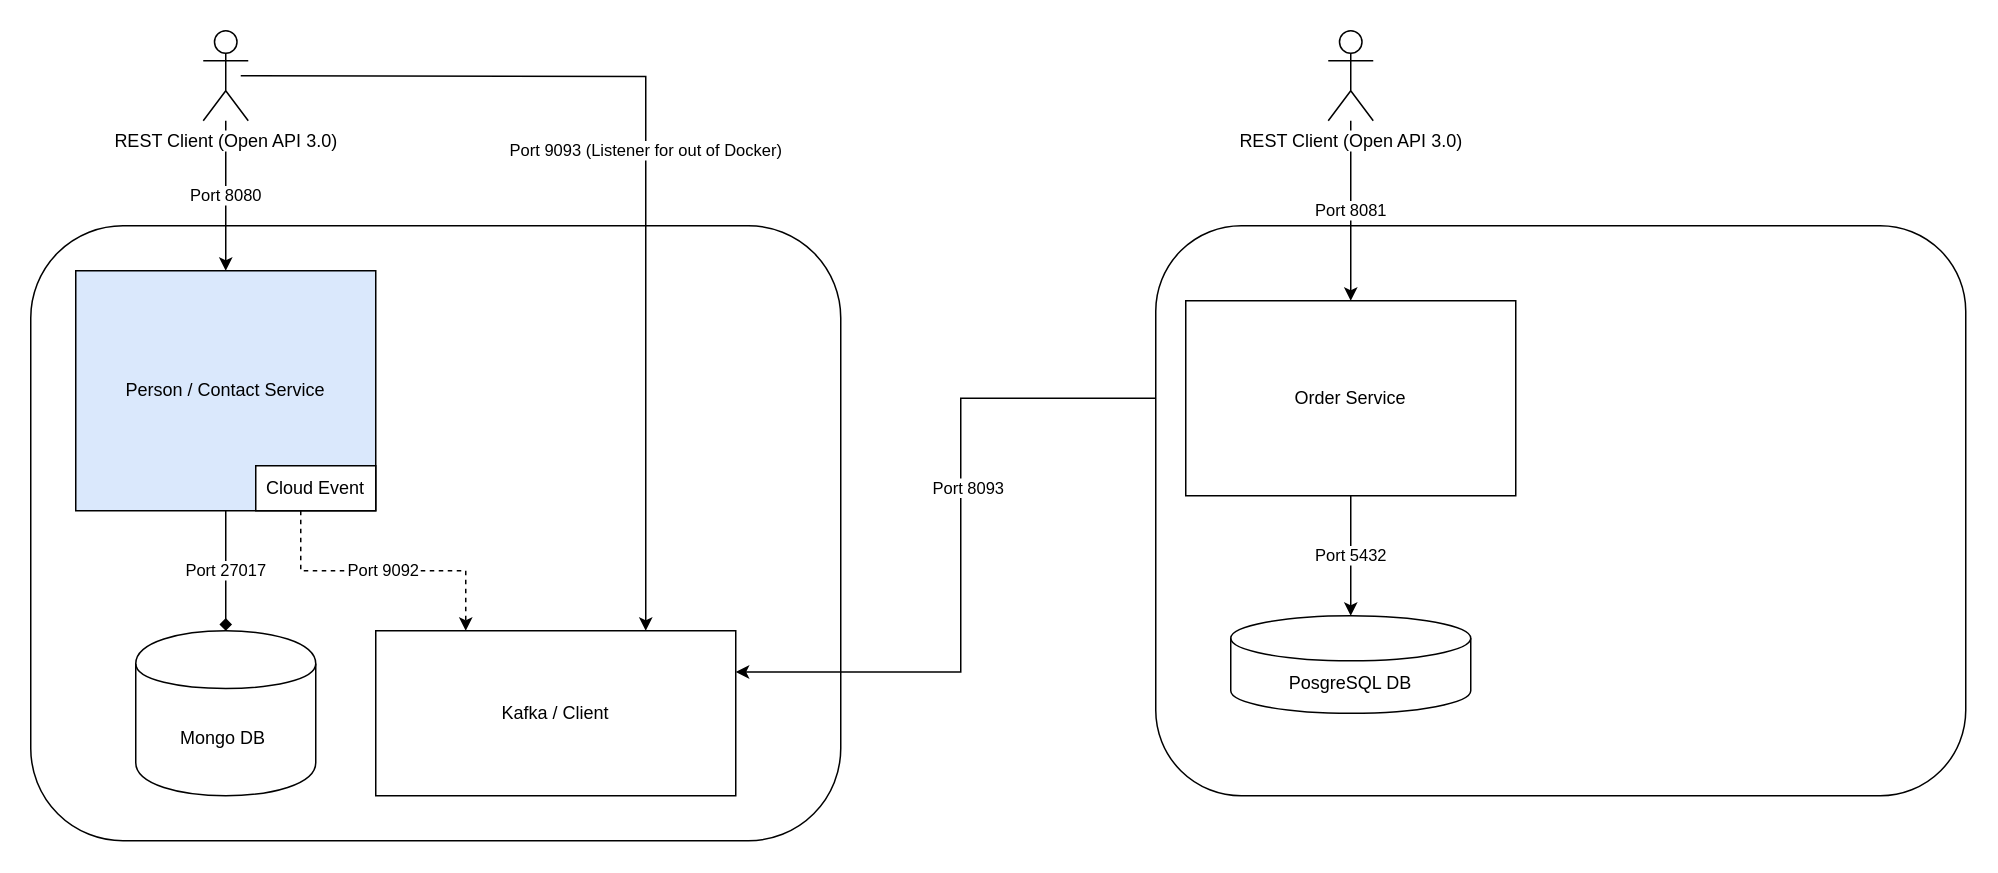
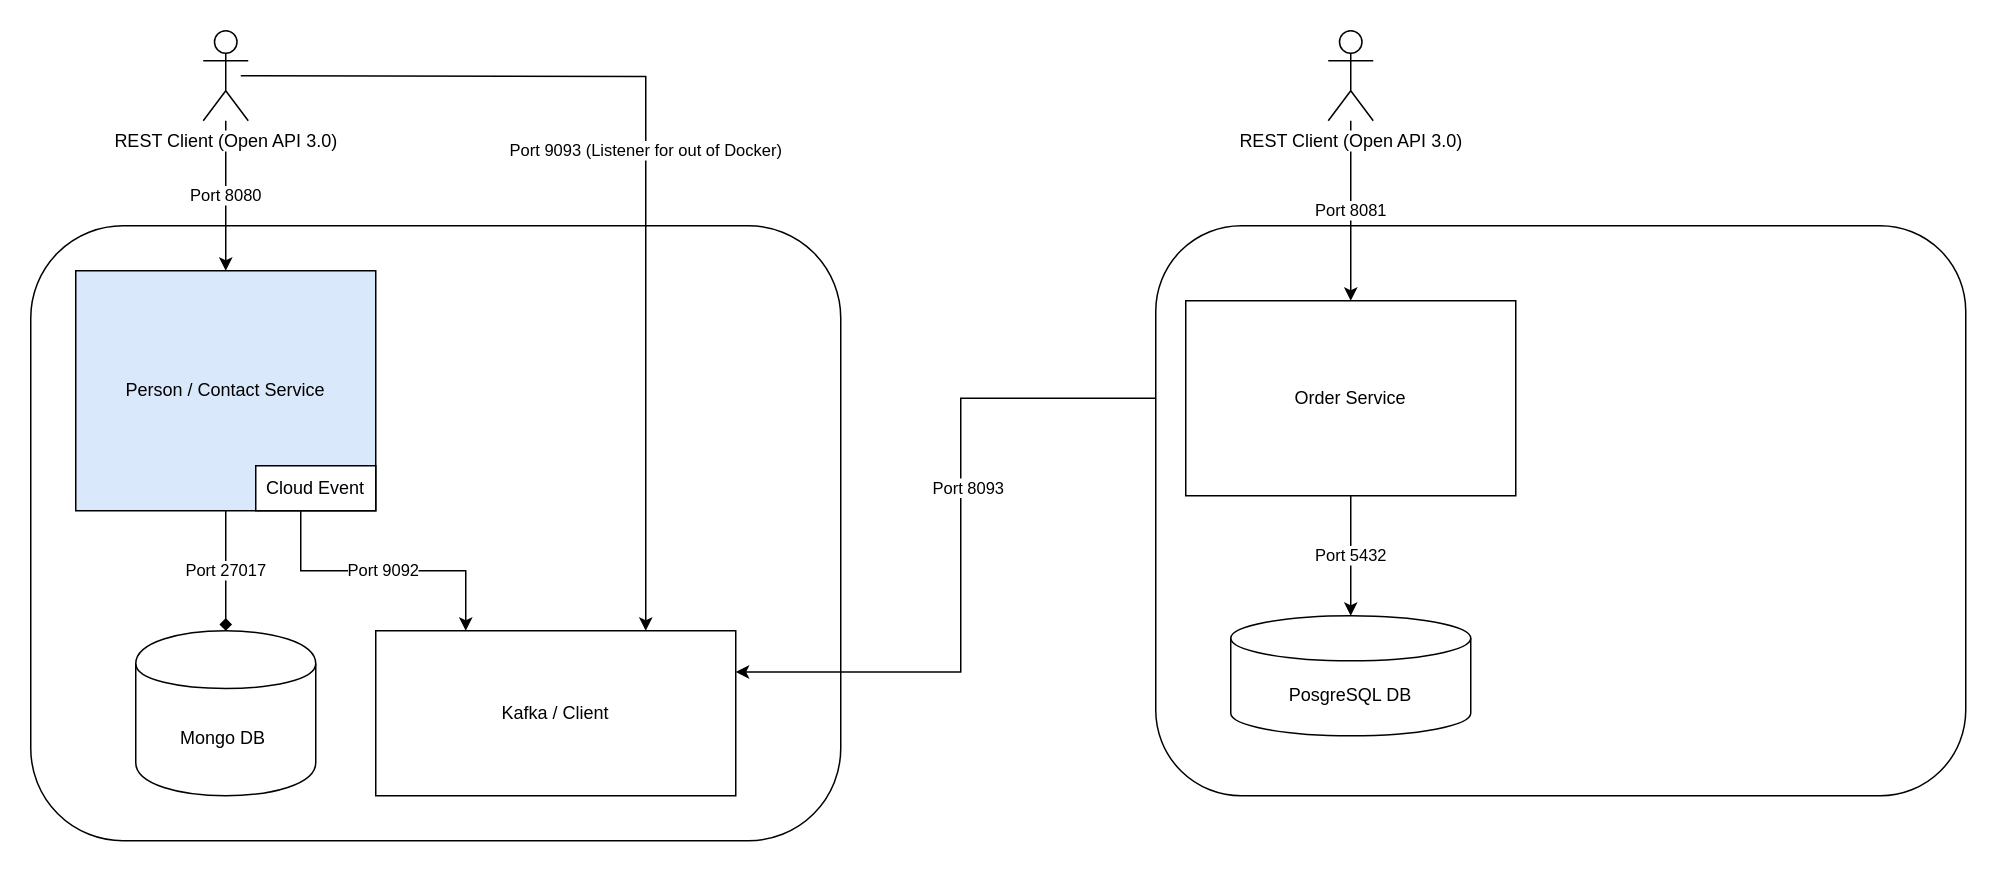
edge "Person / Contact Service" -> "Kafka / Client": style dashed -> solid
node "PosgreSQL DB": size 240x98 -> 240x120
